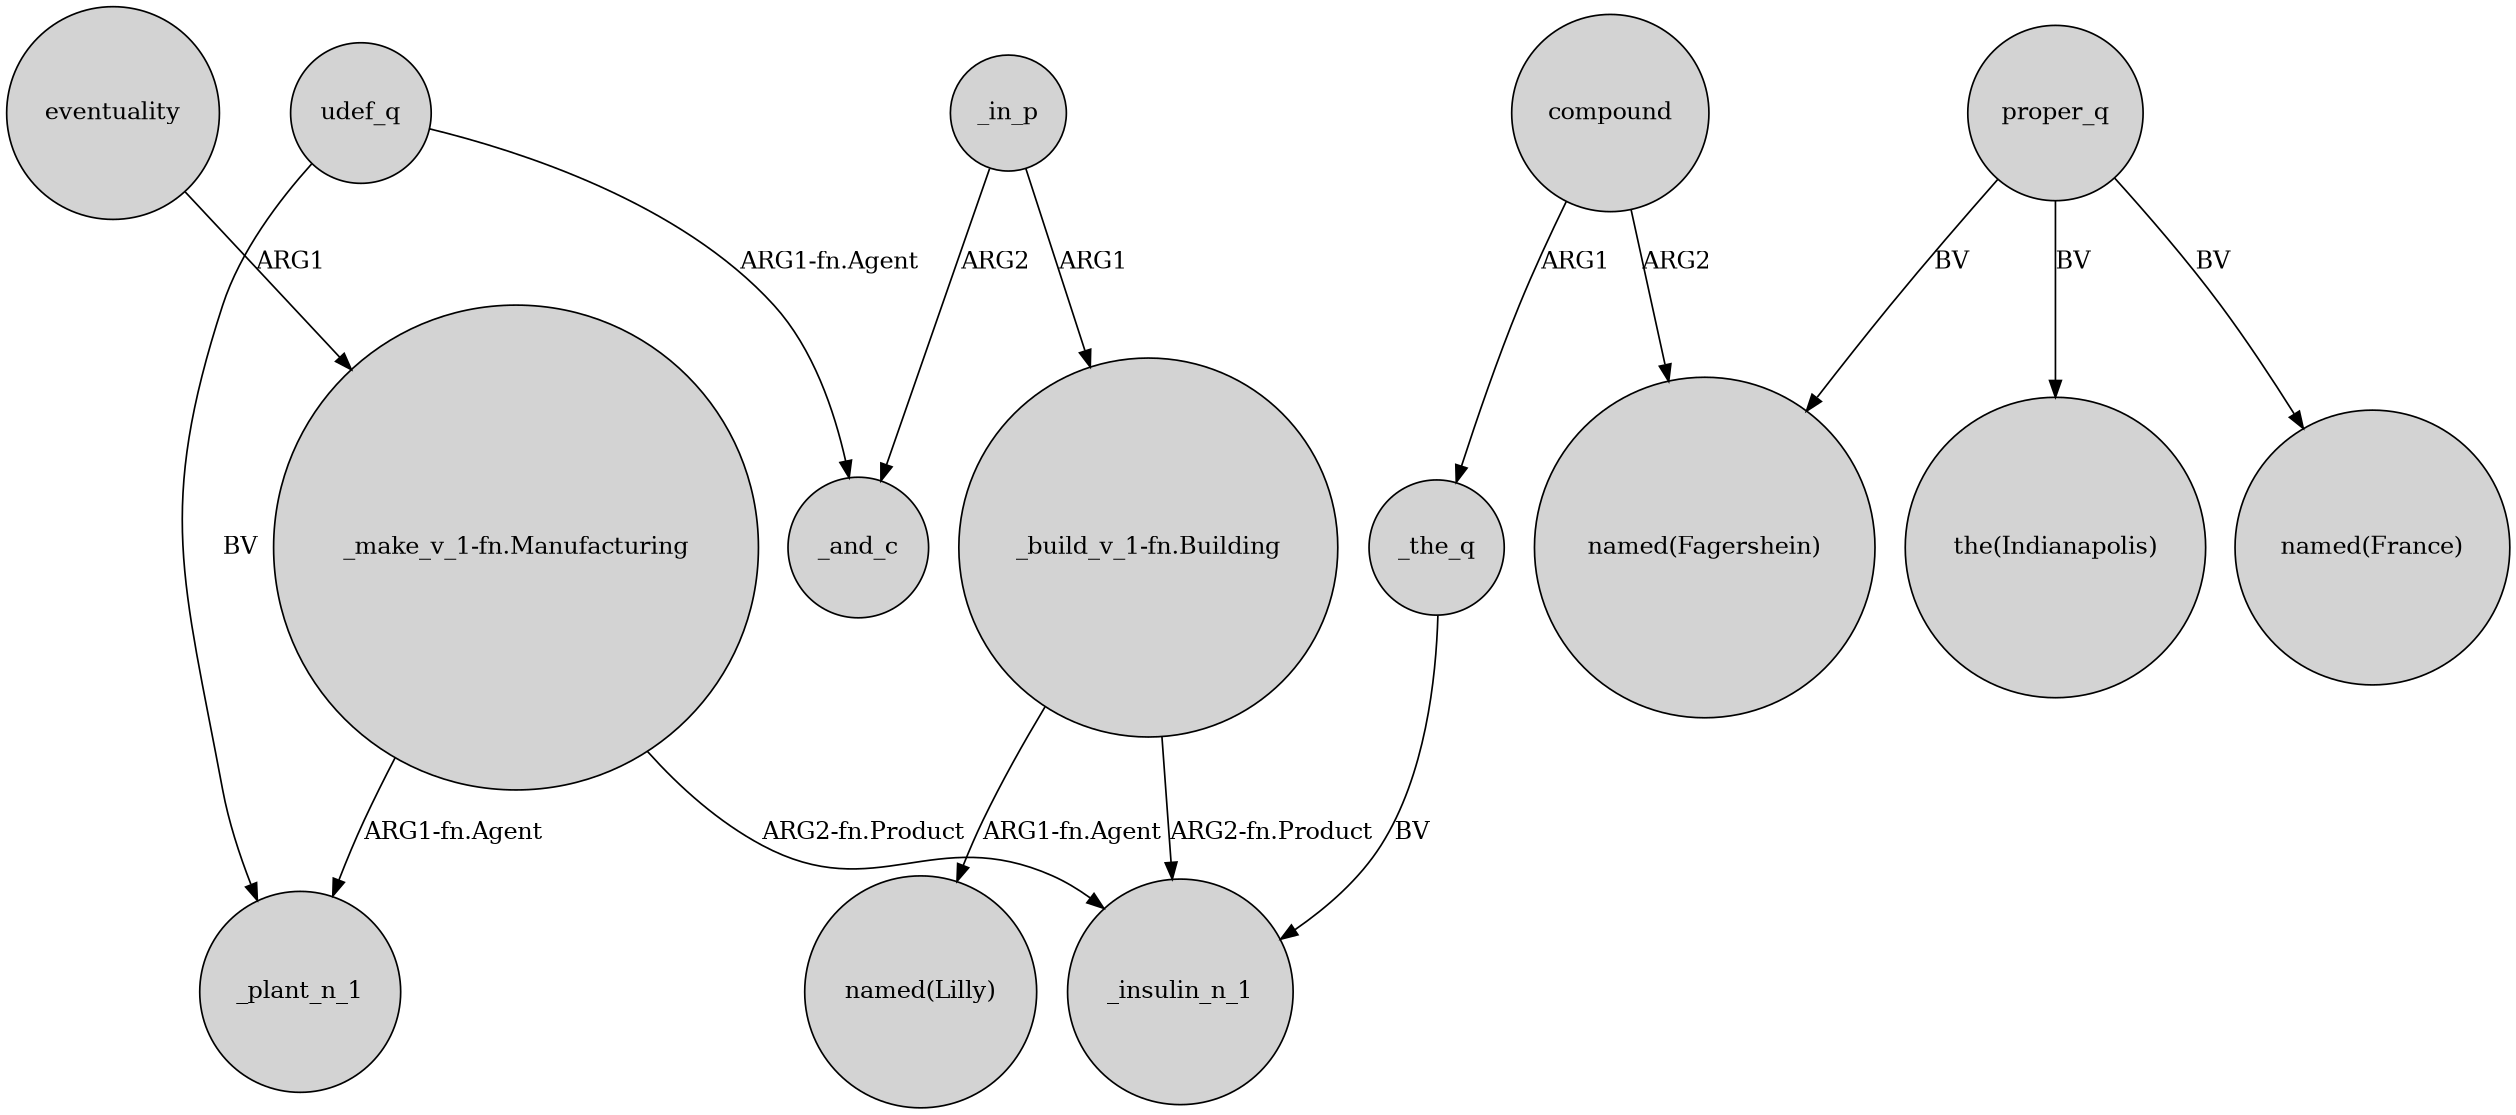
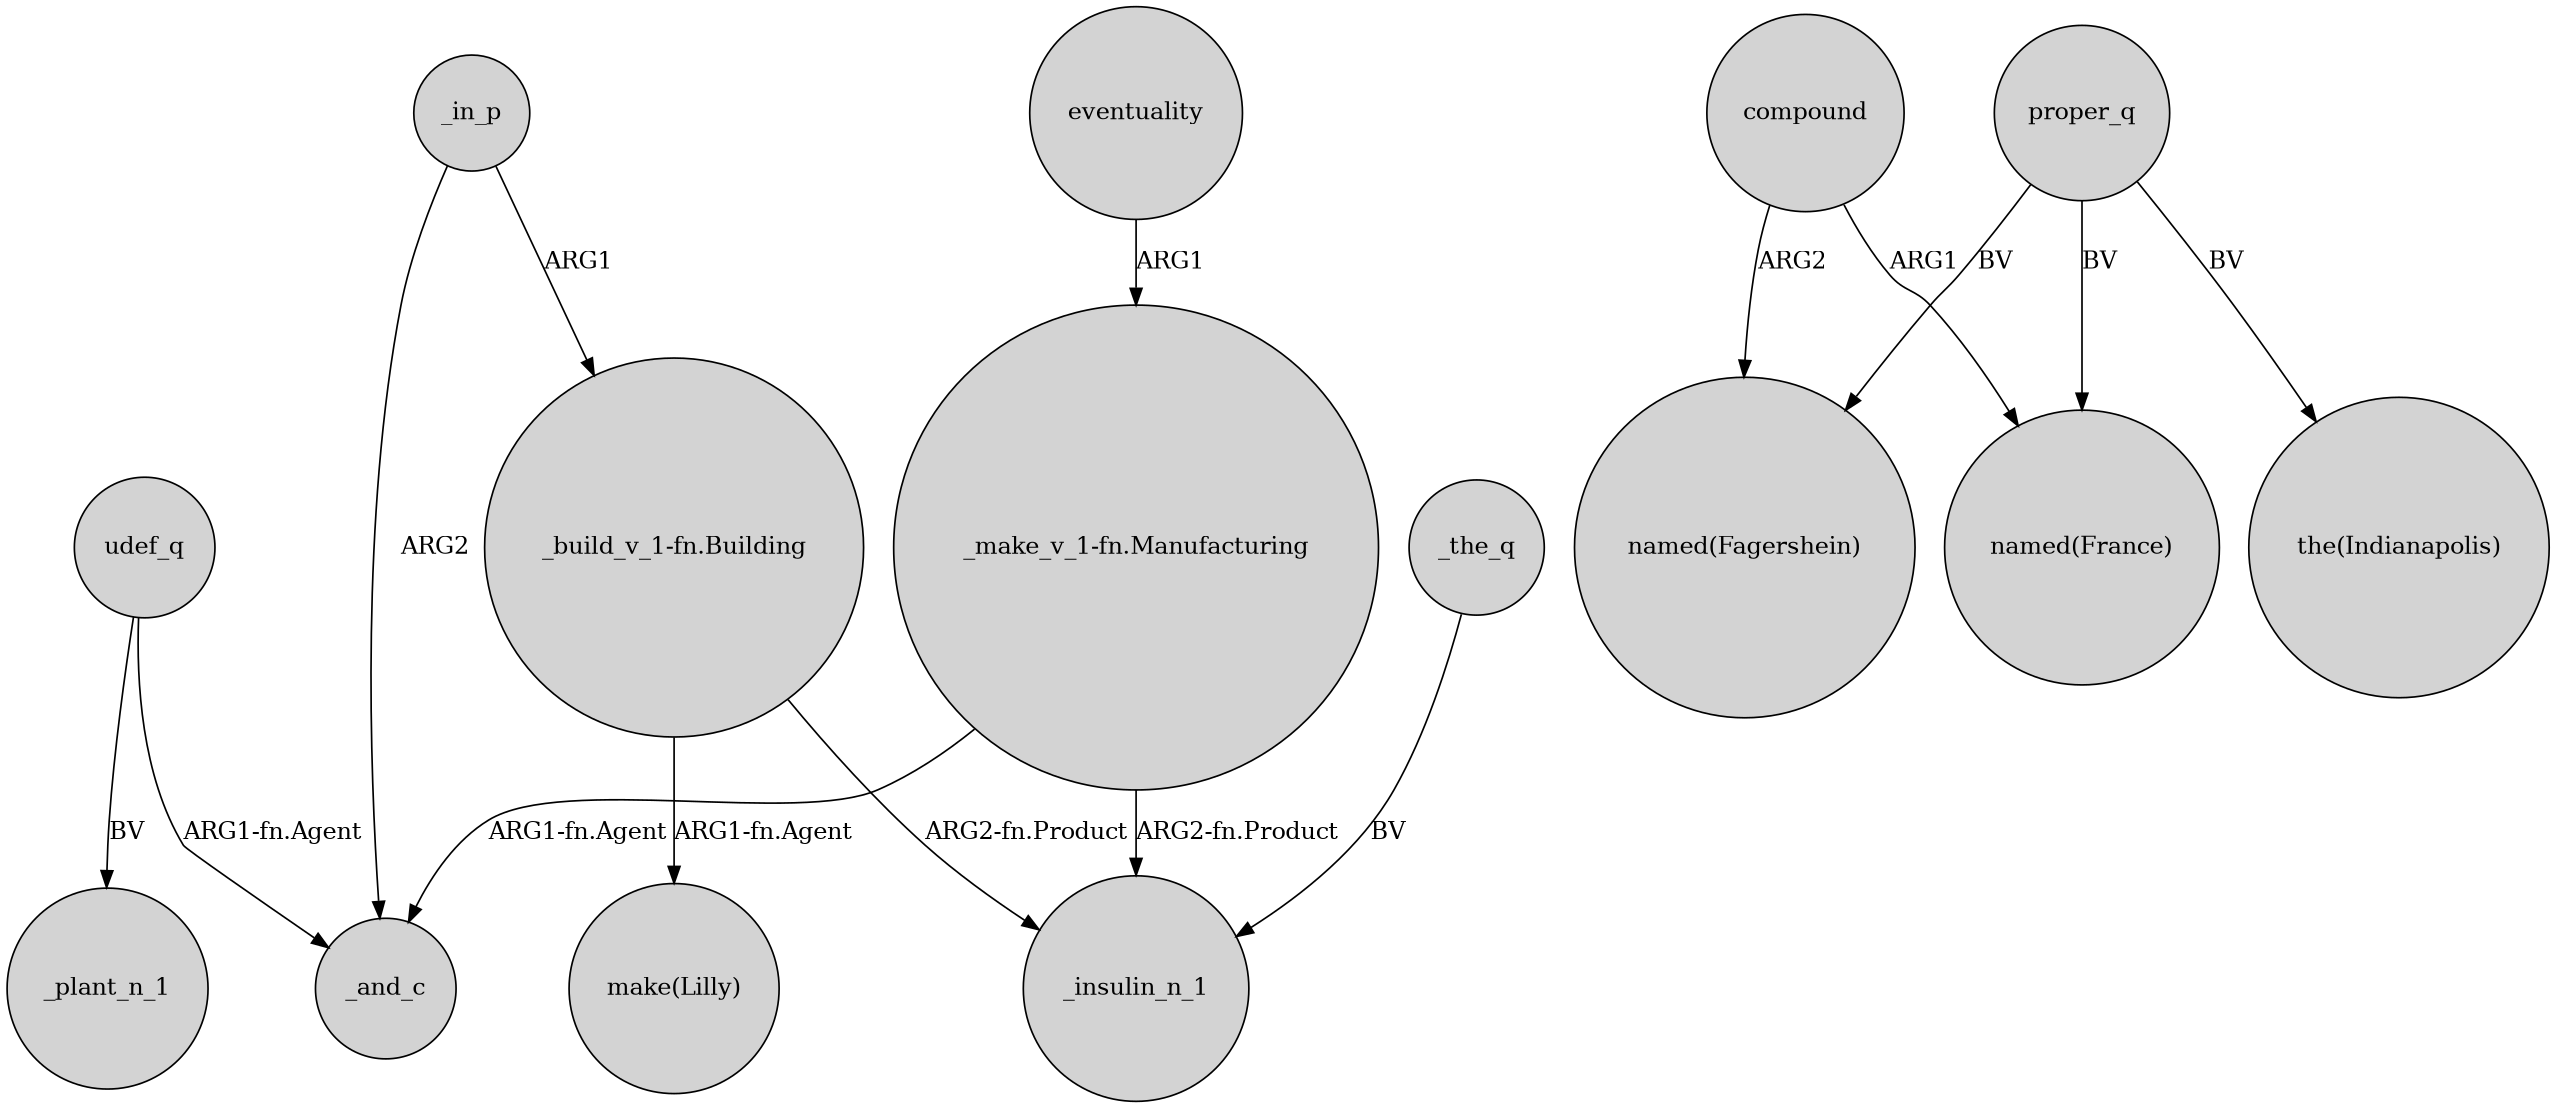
edge "compound" -> "_the_q": now "compound" -> "named(France)"
edge "_make_v_1-fn.Manufacturing" -> "_plant_n_1": now "_make_v_1-fn.Manufacturing" -> "_and_c"
node "named(Lilly)": label "named(Lilly)" -> "make(Lilly)"
